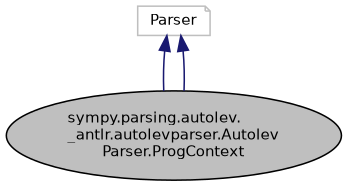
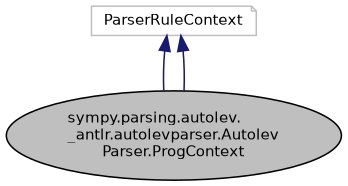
node "Parser": label "Parser" -> "ParserRuleContext"
